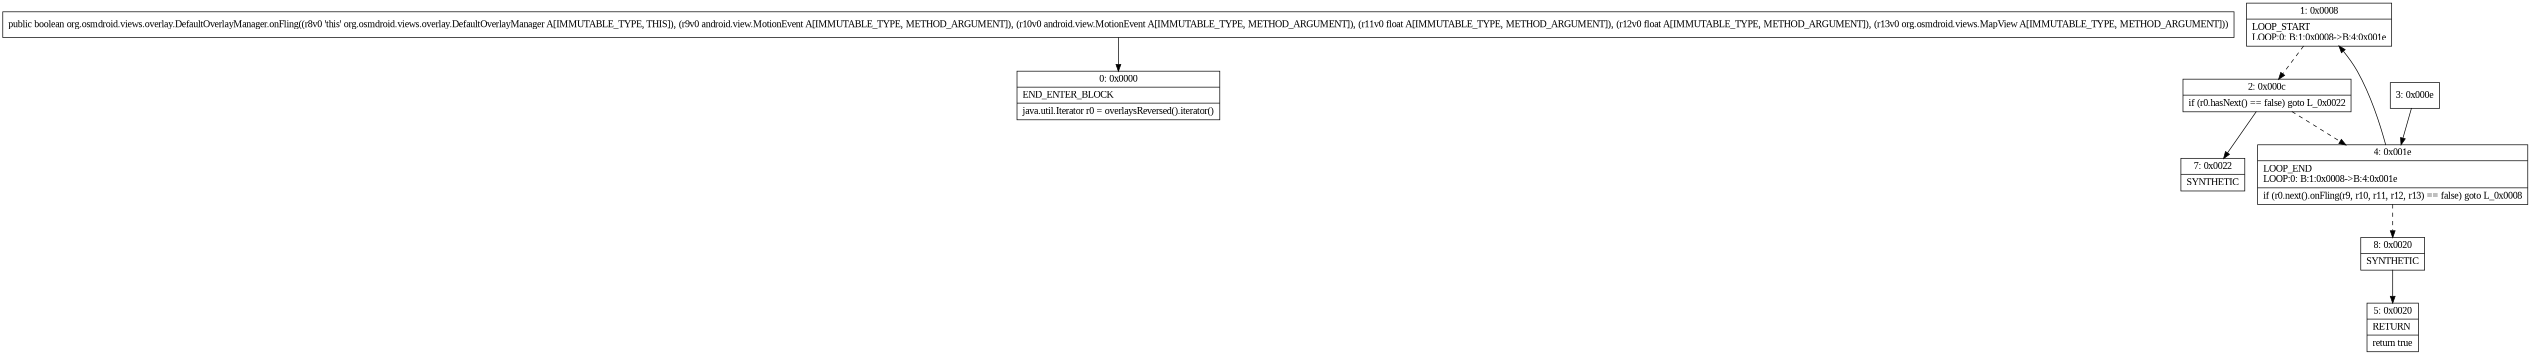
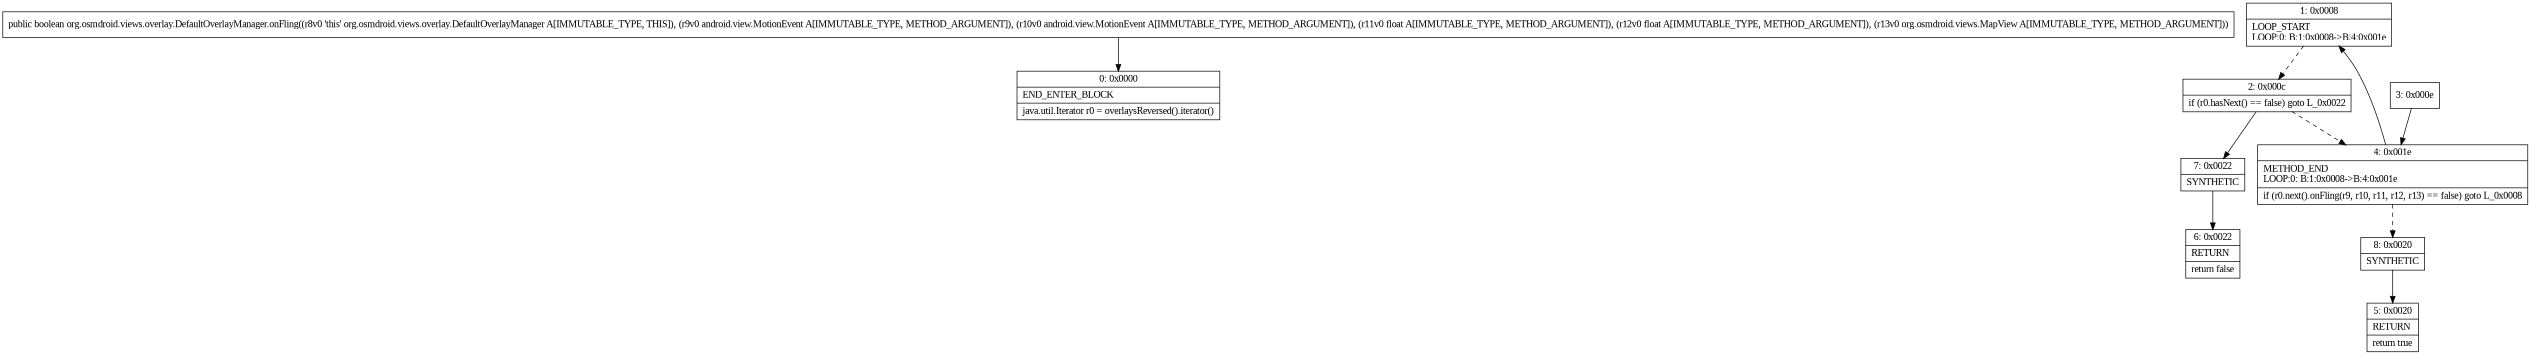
node "4: 0x001e": text "LOOP_END" -> "METHOD_END"
node "6: 0x0022": added
